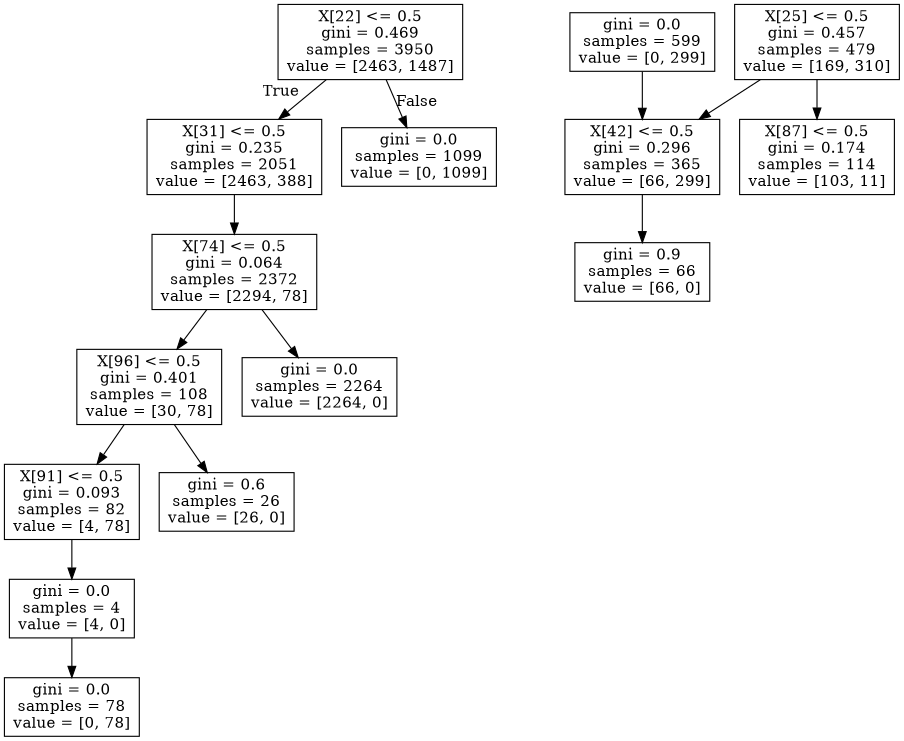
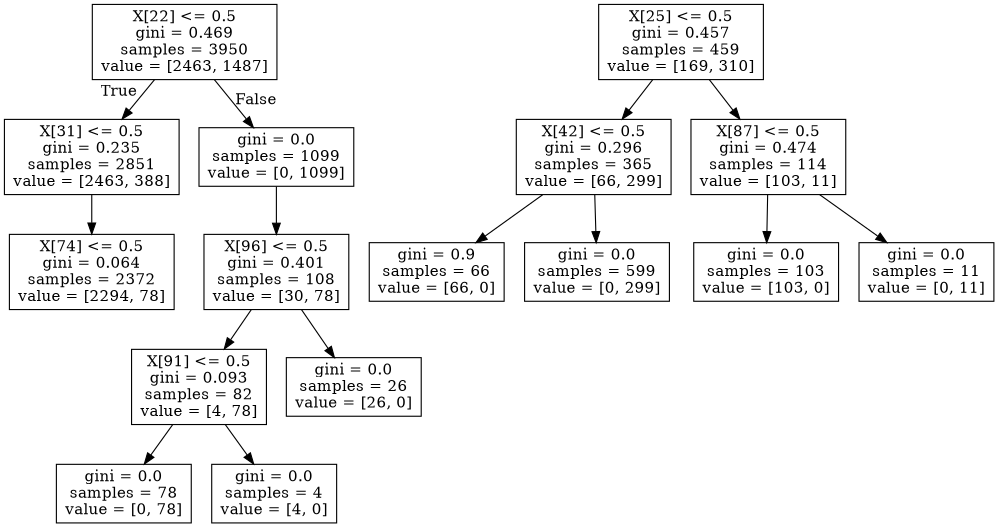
node "X[25] <= 0.5 gini = 0.457 samples = 479 value = [169, 310]": label "X[25] <= 0.5 gini = 0.457 samples = 479 value = [169, 310]" -> "X[25] <= 0.5 gini = 0.457 samples = 459 value = [169, 310]"
edge "gini = 0.0 samples = 599 value = [0, 299]" -> "X[42] <= 0.5 gini = 0.296 samples = 365 value = [66, 299]": reversed
node "X[31] <= 0.5 gini = 0.235 samples = 2051 value = [2463, 388]": label "X[31] <= 0.5 gini = 0.235 samples = 2051 value = [2463, 388]" -> "X[31] <= 0.5 gini = 0.235 samples = 2851 value = [2463, 388]"
node "X[87] <= 0.5 gini = 0.174 samples = 114 value = [103, 11]": label "X[87] <= 0.5 gini = 0.174 samples = 114 value = [103, 11]" -> "X[87] <= 0.5 gini = 0.474 samples = 114 value = [103, 11]"
node "gini = 0.0 samples = 103 value = [103, 0]": added
node "gini = 0.0 samples = 11 value = [0, 11]": added
edge "X[74] <= 0.5 gini = 0.064 samples = 2372 value = [2294, 78]" -> "X[96] <= 0.5 gini = 0.401 samples = 108 value = [30, 78]": now "gini = 0.0 samples = 1099 value = [0, 1099]" -> "X[96] <= 0.5 gini = 0.401 samples = 108 value = [30, 78]"
node "gini = 0.0 samples = 2264 value = [2264, 0]": removed
node "gini = 0.6 samples = 26 value = [26, 0]": label "gini = 0.6 samples = 26 value = [26, 0]" -> "gini = 0.0 samples = 26 value = [26, 0]"
edge "gini = 0.0 samples = 4 value = [4, 0]" -> "gini = 0.0 samples = 78 value = [0, 78]": now "X[91] <= 0.5 gini = 0.093 samples = 82 value = [4, 78]" -> "gini = 0.0 samples = 78 value = [0, 78]"
